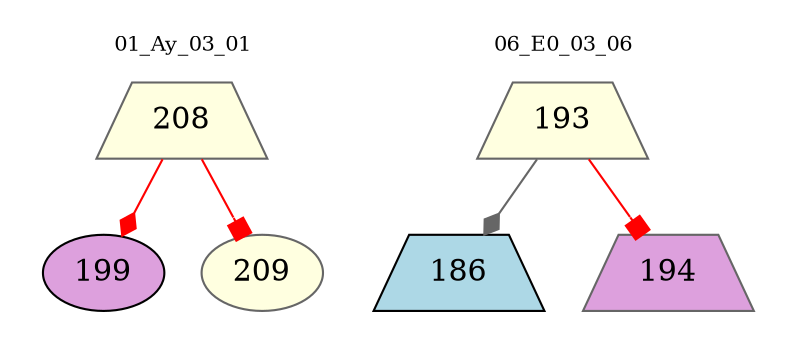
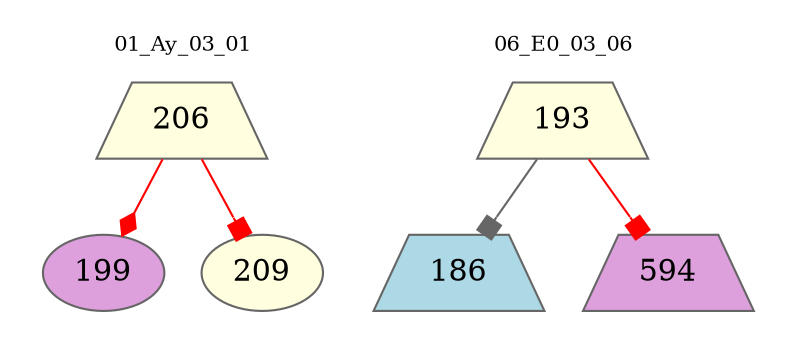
node "208": label "208" -> "206"
edge "193" -> "186": arrowhead diamond -> box
node "199": color black -> gray40
node "186": color black -> gray40
node "194": label "194" -> "594"
